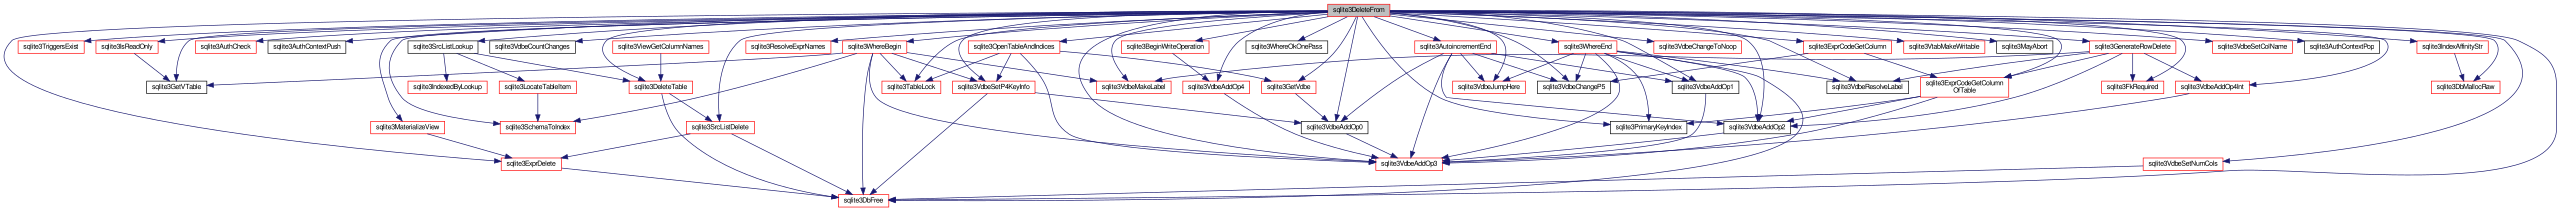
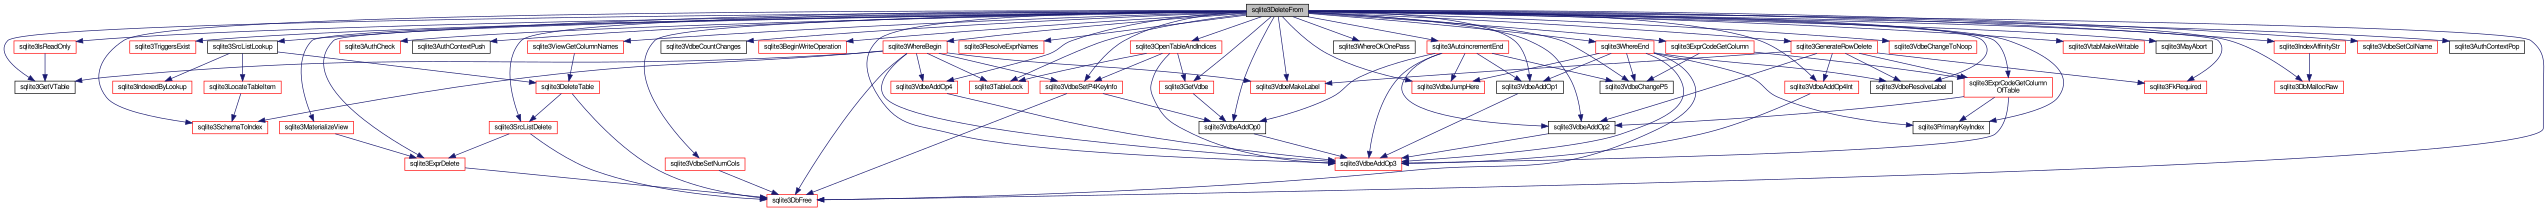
node "sqlite3DeleteFrom": color red -> black
edge "sqlite3DeleteFrom" -> "sqlite3DeleteTable": now "sqlite3DeleteFrom" -> "sqlite3ViewGetColumnNames"
edge "sqlite3BeginWriteOperation" -> "sqlite3VdbeAddOp4": now "sqlite3WhereBegin" -> "sqlite3VdbeAddOp4"
edge "sqlite3WhereEnd" -> "sqlite3VdbeAddOp2": removed
